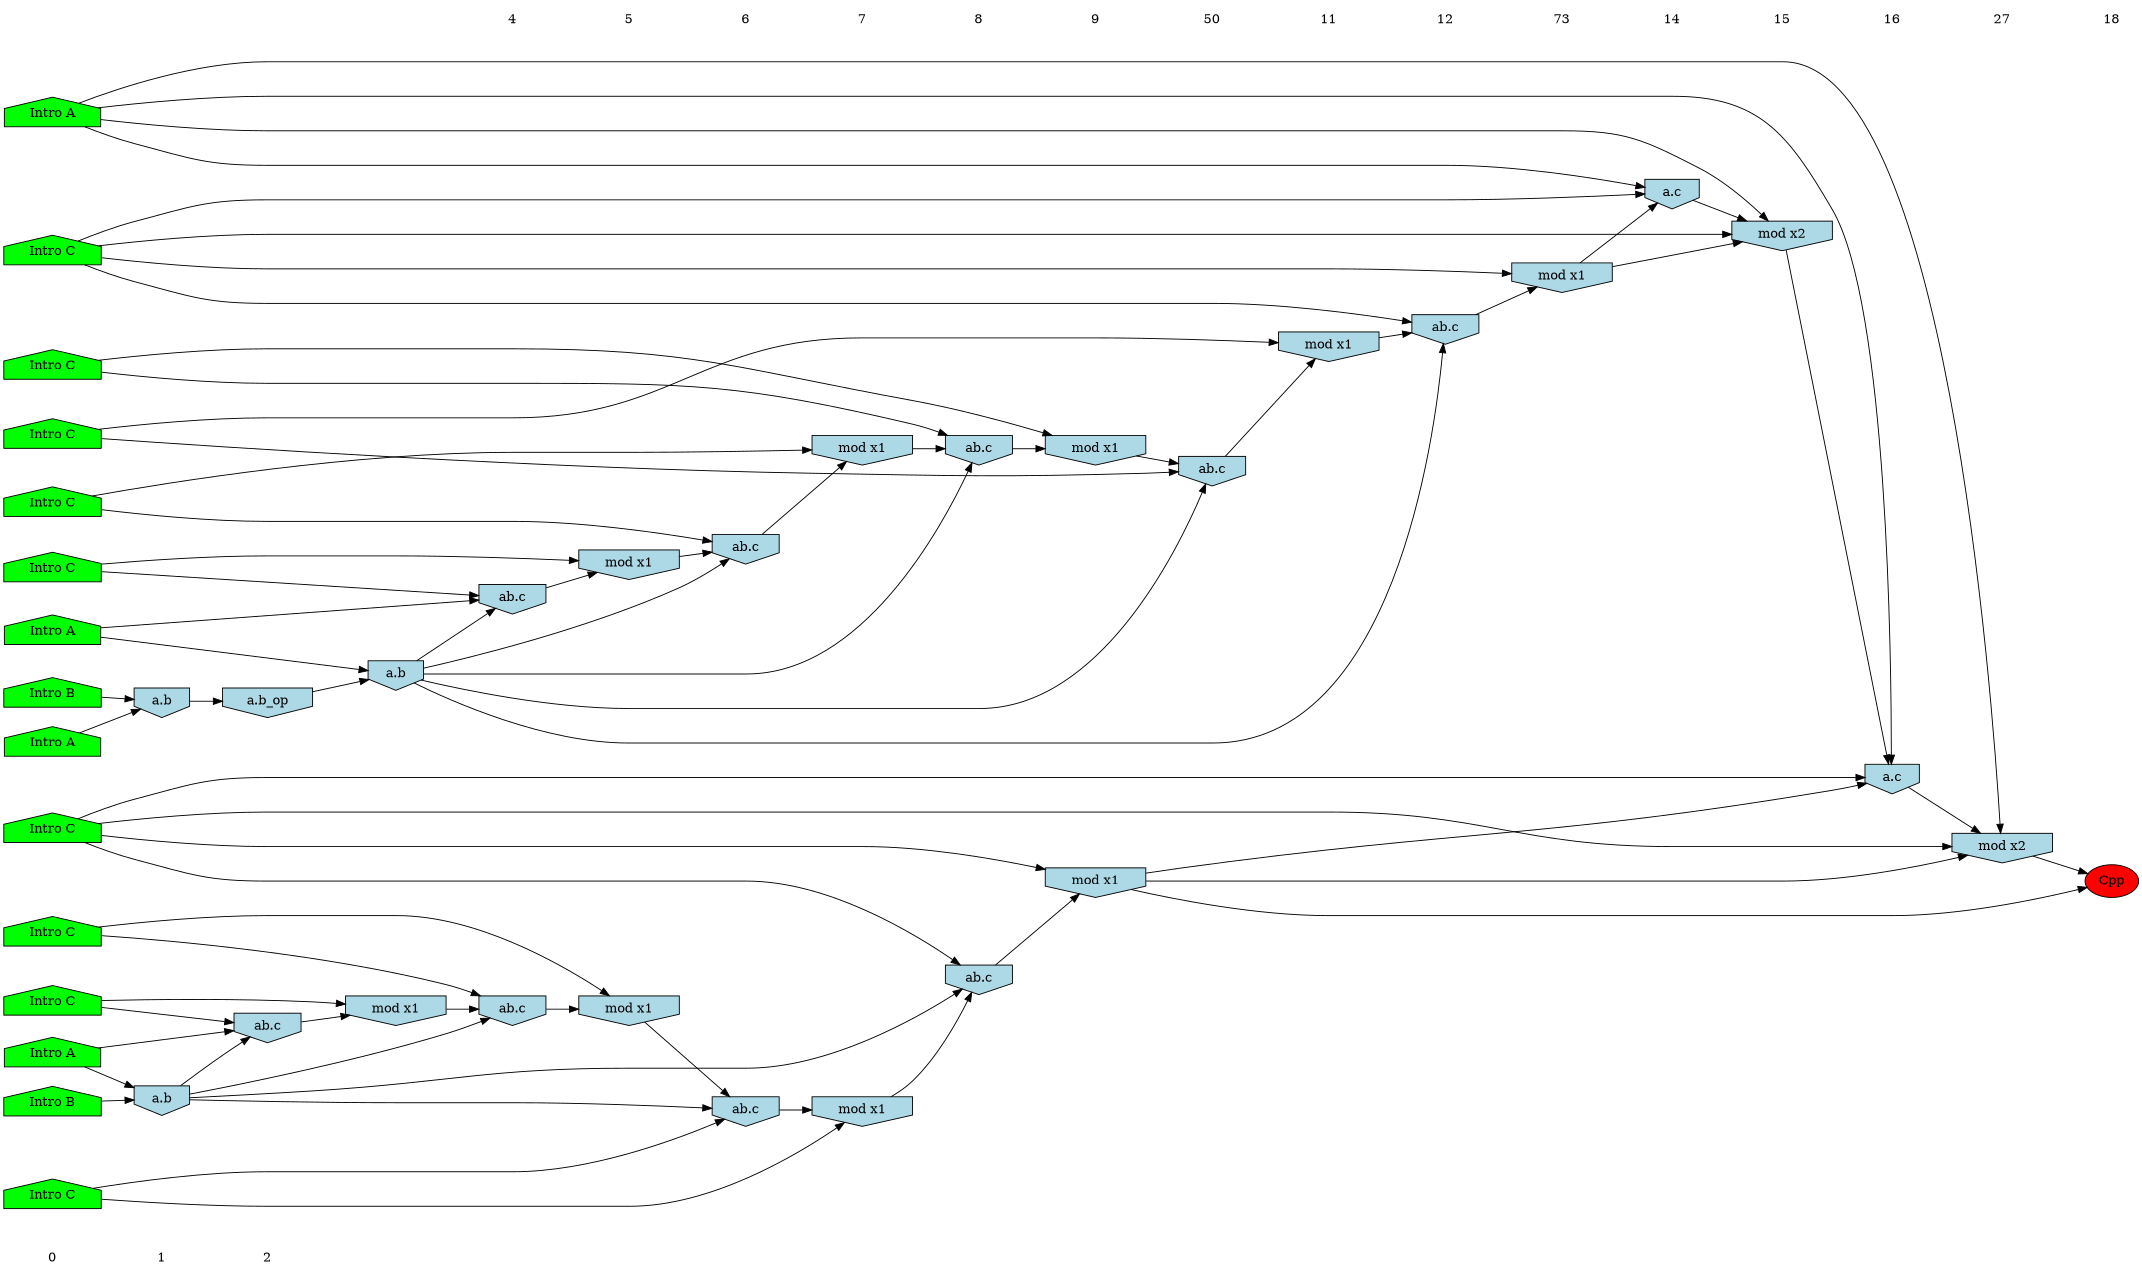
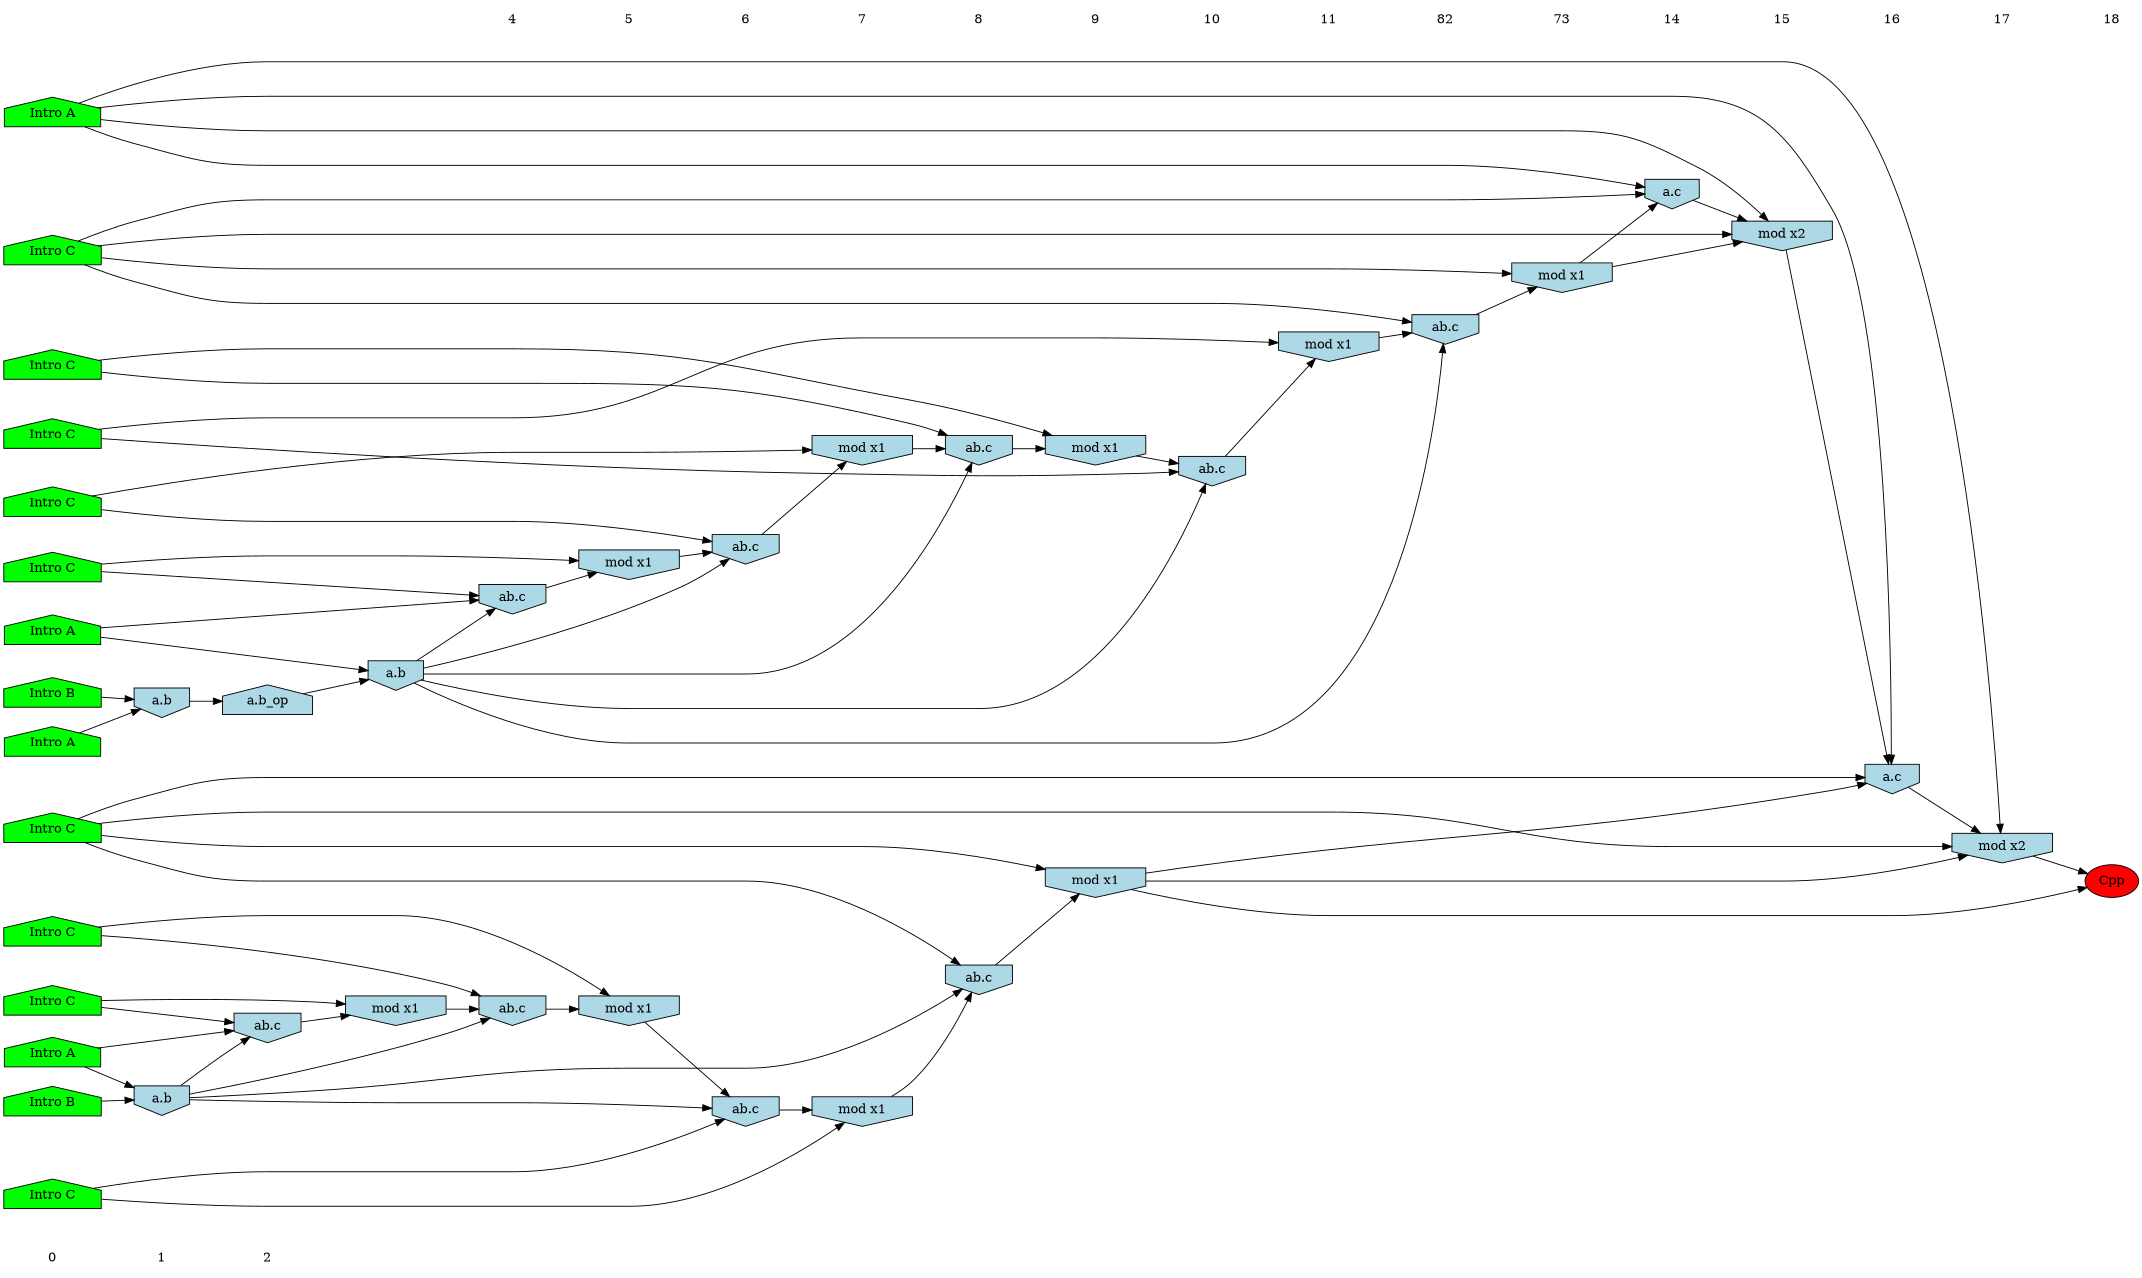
node "50": label "50" -> "10"
node "12": label "12" -> "82"
node "27": label "27" -> "17"
node "a.b_op": shape invhouse -> house
